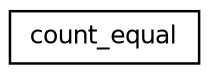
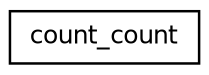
node "count_equal": label "count_equal" -> "count_count"
